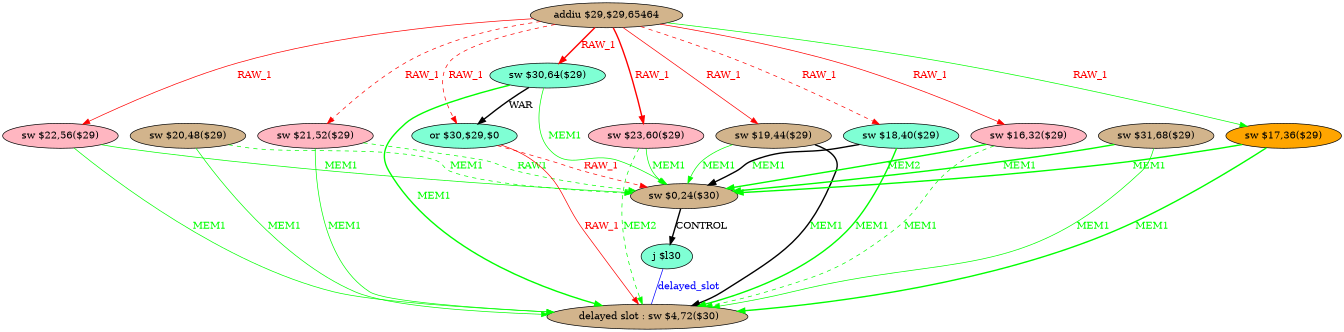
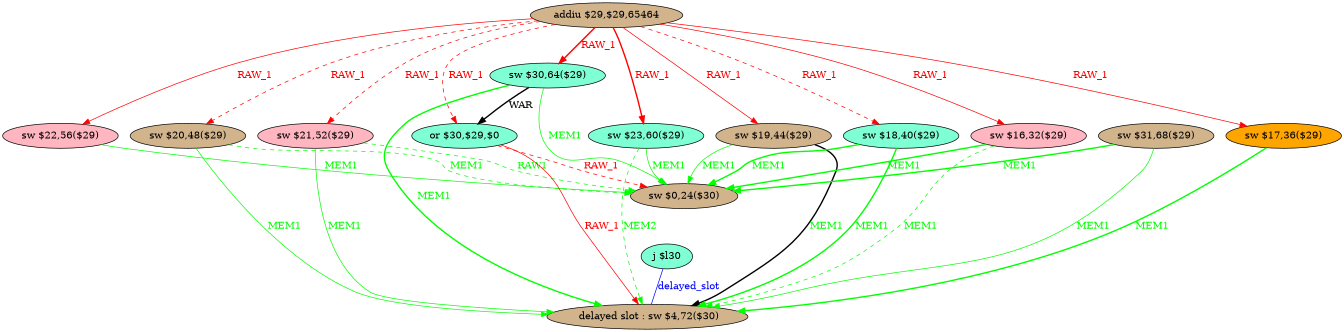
edge "addiu $29,$29,65464" -> "sw $20,48($29)": added, label "RAW_1"
edge "addiu $29,$29,65464" -> "sw $17,36($29)": color green -> red
node "sw $23,60($29)": fillcolor lightpink -> aquamarine
edge "sw $18,40($29)" -> "sw $0,24($30)": color black -> green
edge "sw $16,32($29)" -> "sw $0,24($30)": label "MEM2" -> "MEM1"
edge "sw $17,36($29)" -> "sw $0,24($30)": removed, label "MEM1"
edge "sw $0,24($30)" -> "j $l30": removed, label "CONTROL"
edge "sw $22,56($29)" -> "delayed slot : sw $4,72($30)": removed, label "MEM1"
